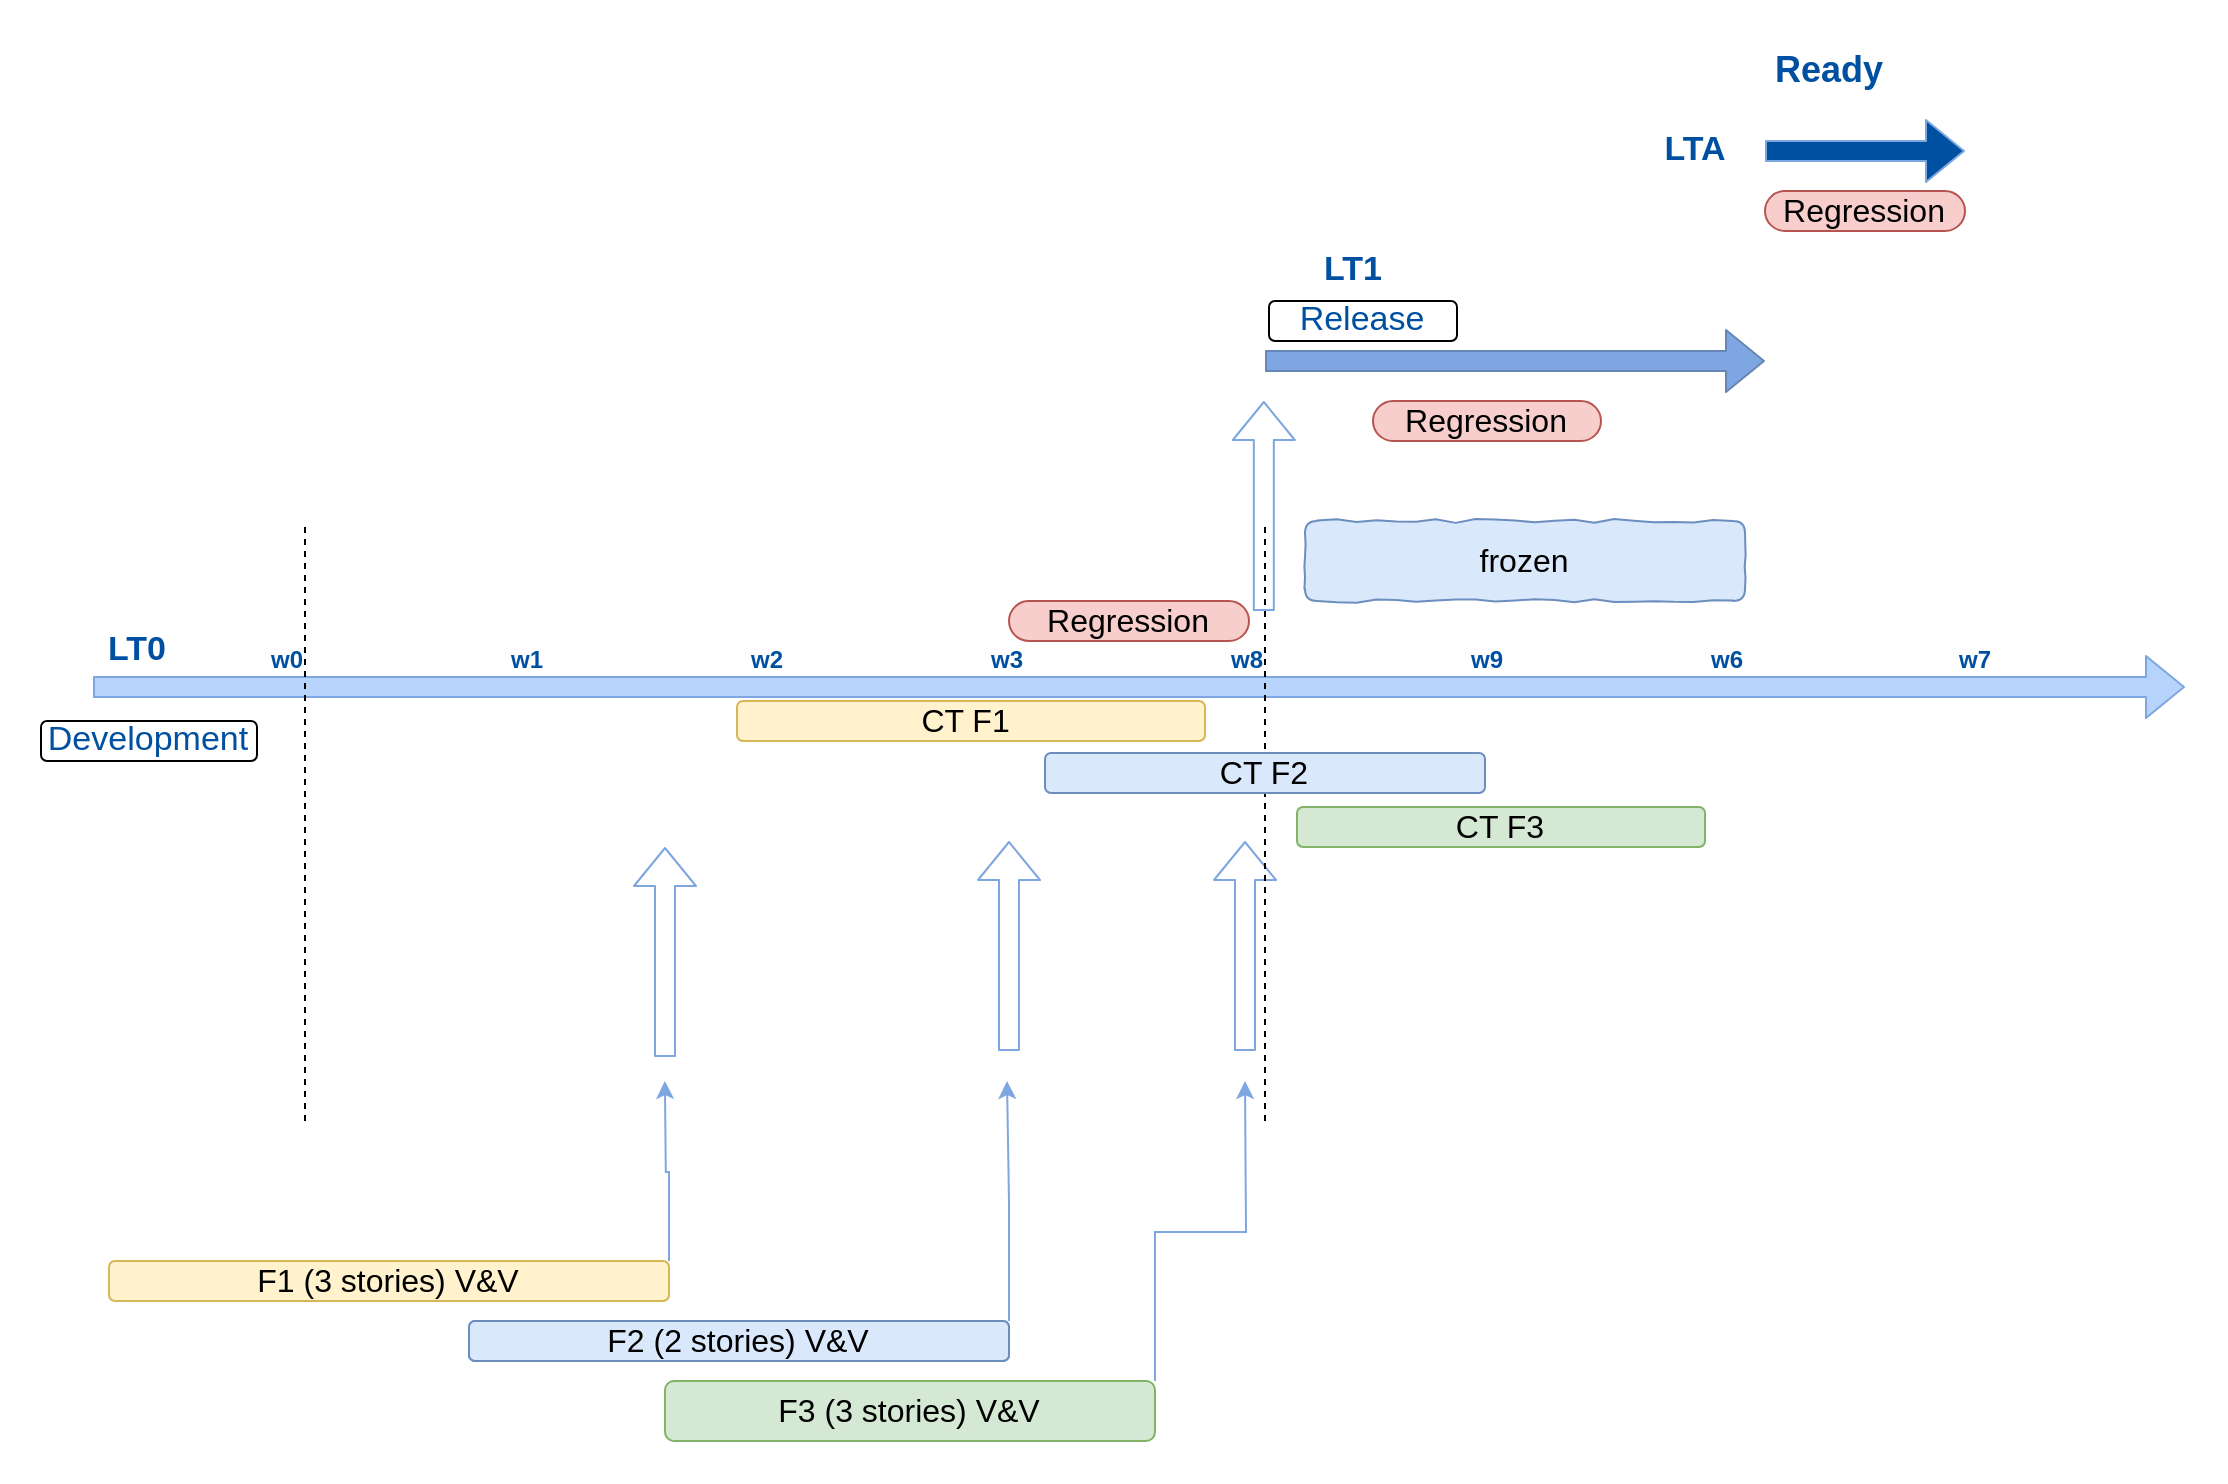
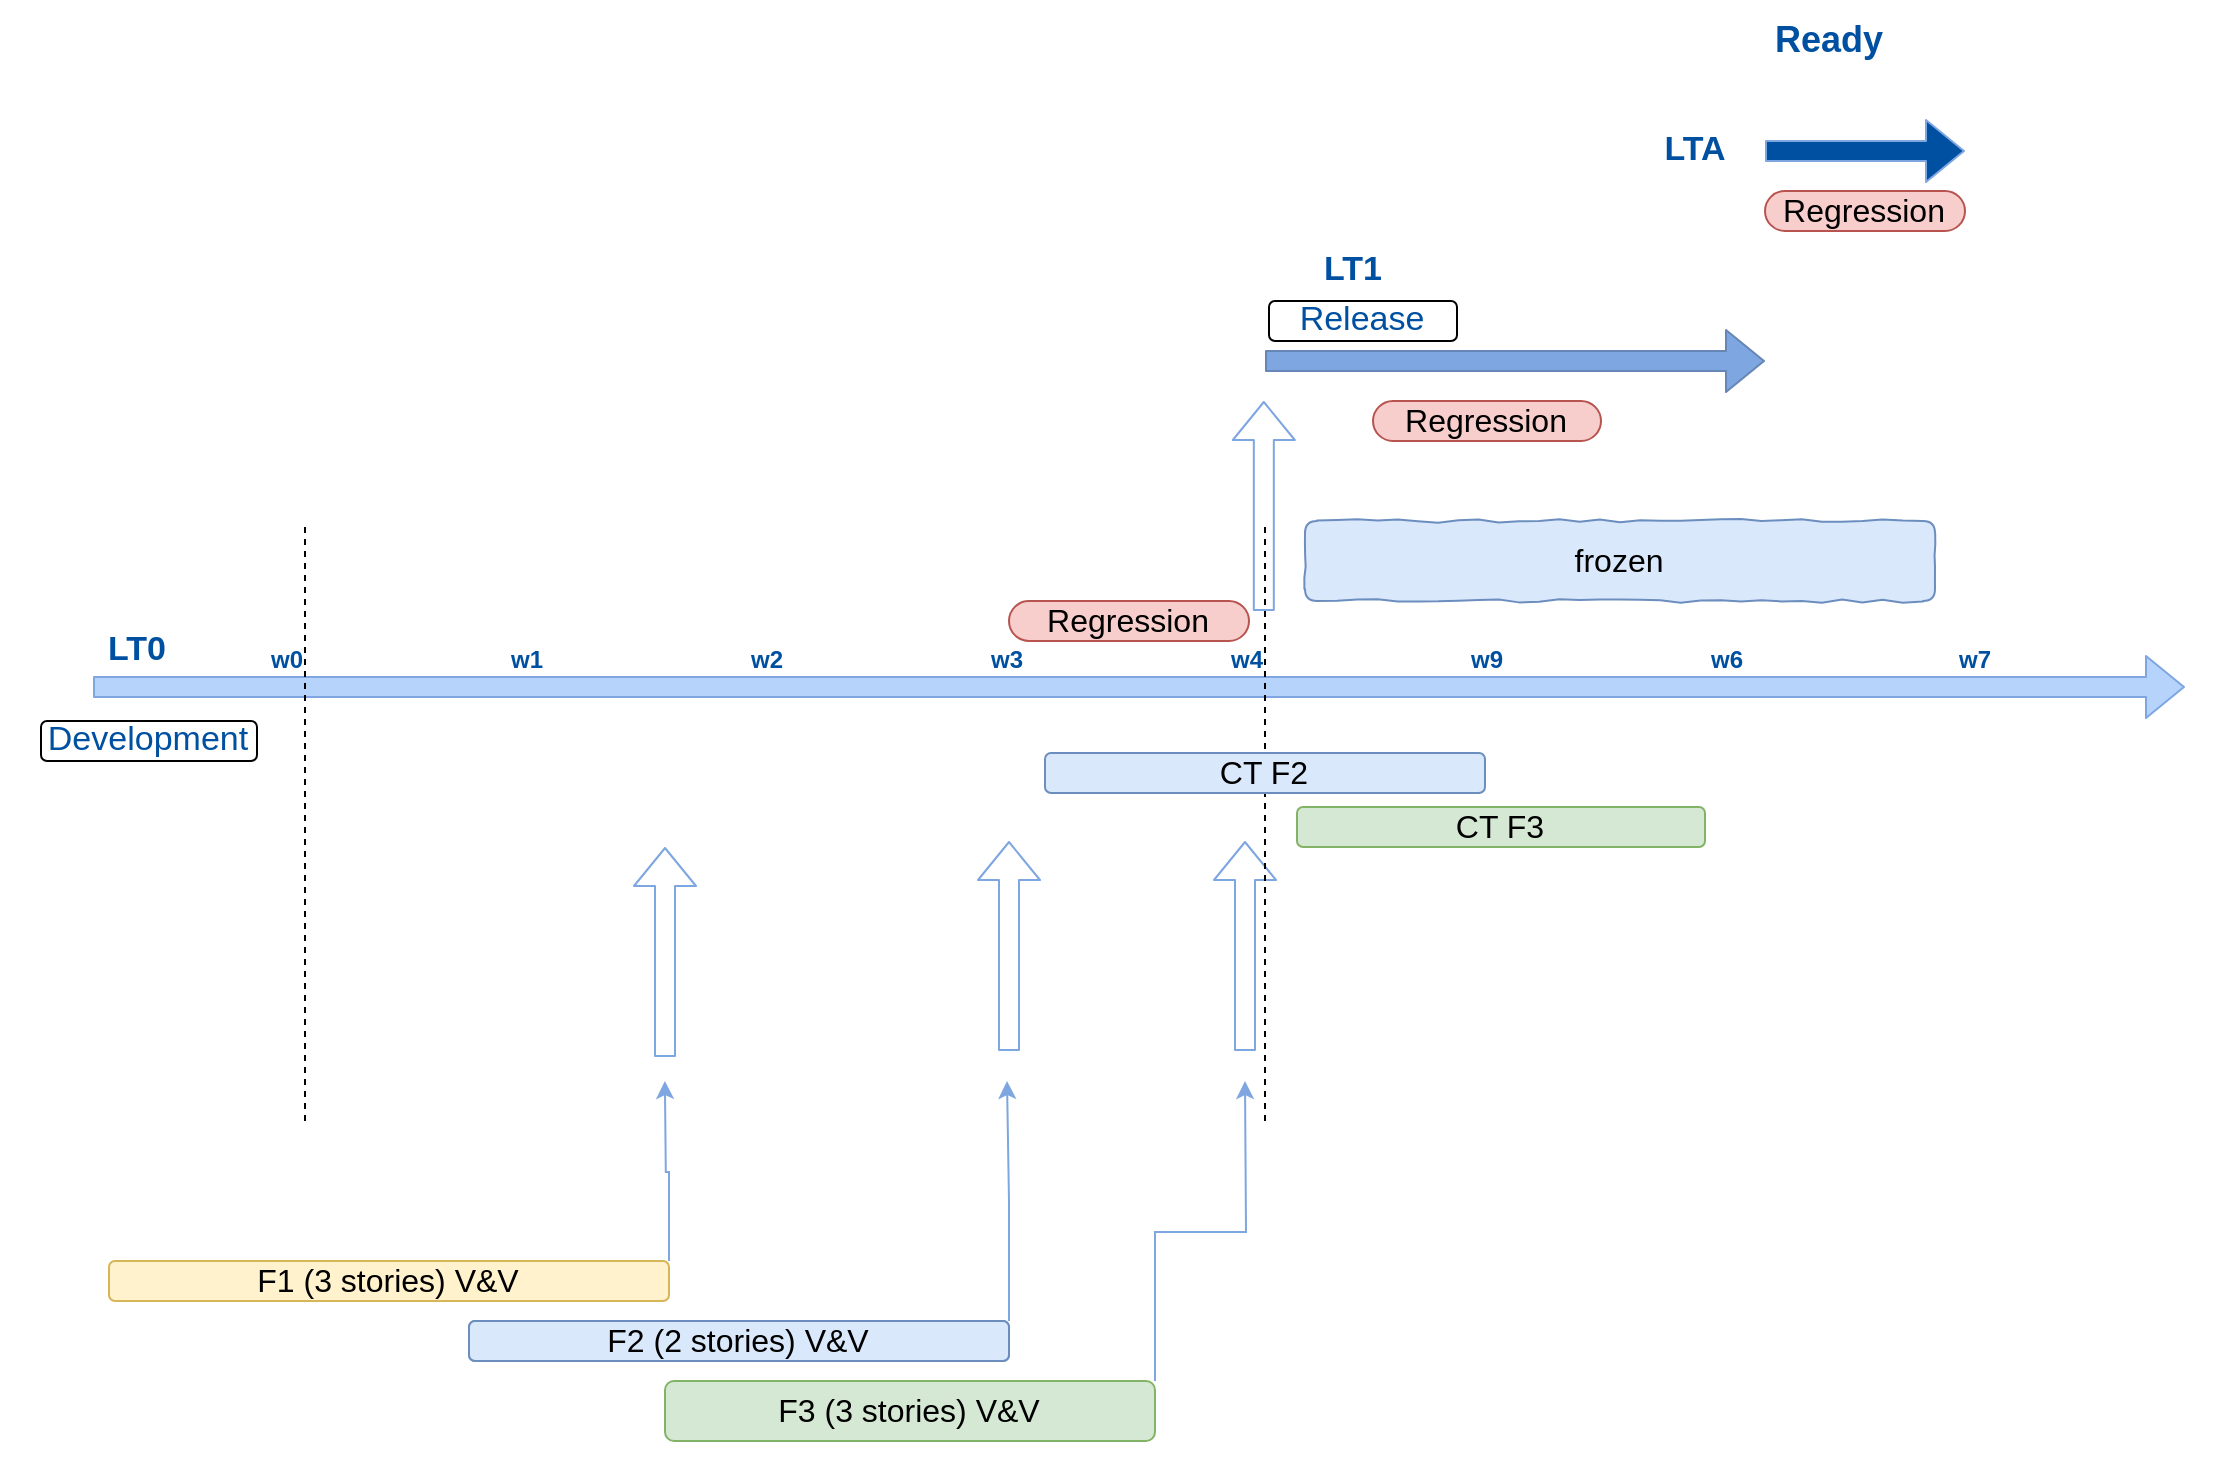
node "Ready": moved (1829, 71) -> (1829, 41)
node "frozen": size 440x80 -> 630x80
node "w8": label "w8" -> "w4"
node "CT F1": removed
